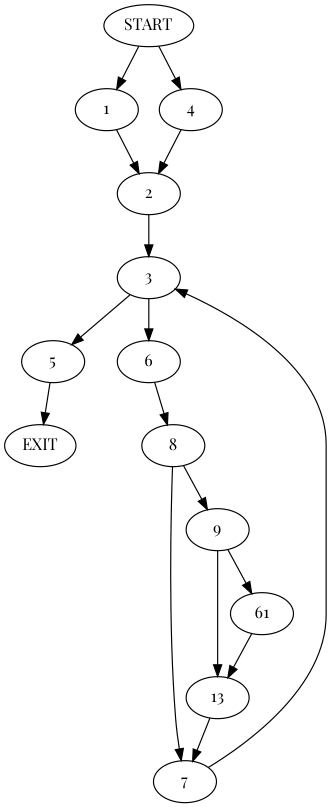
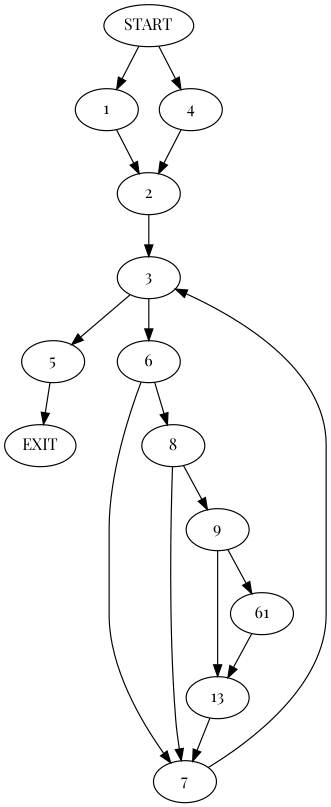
edge "6" -> "7": added
